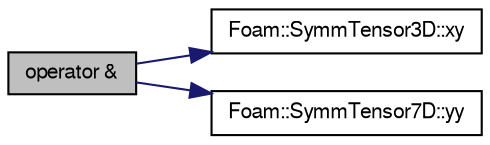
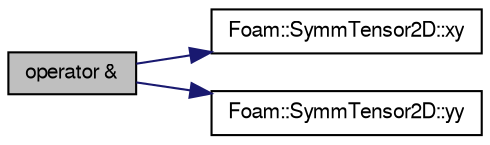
node "Foam::SymmTensor3D::xy": label "Foam::SymmTensor3D::xy" -> "Foam::SymmTensor2D::xy"
node "Foam::SymmTensor7D::yy": label "Foam::SymmTensor7D::yy" -> "Foam::SymmTensor2D::yy"
